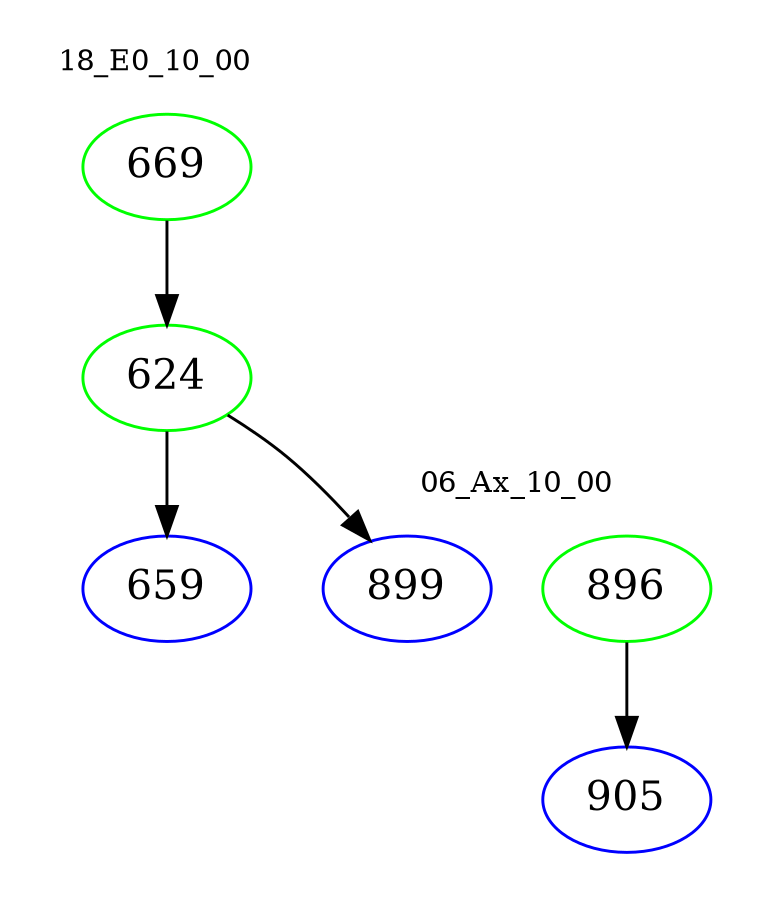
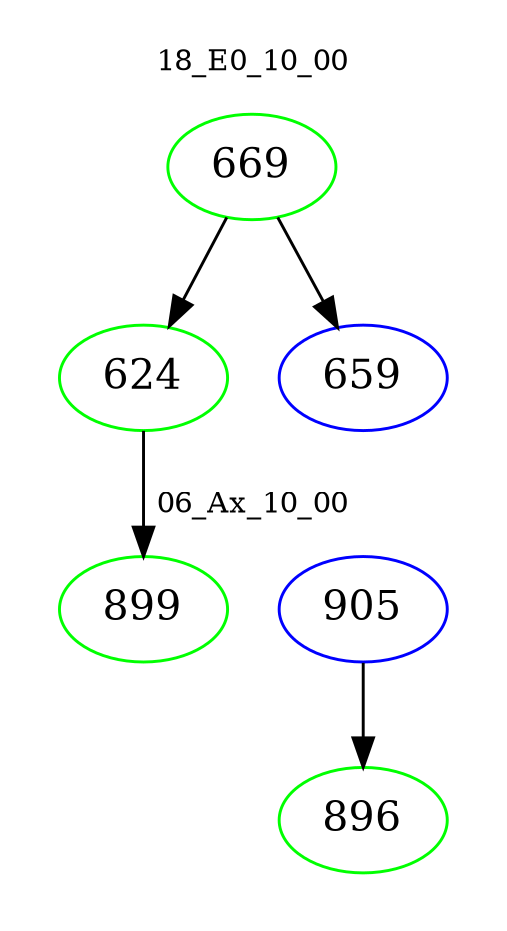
edge "624" -> "659": now "669" -> "659"
node "899": color blue -> green
edge "896" -> "905": reversed
